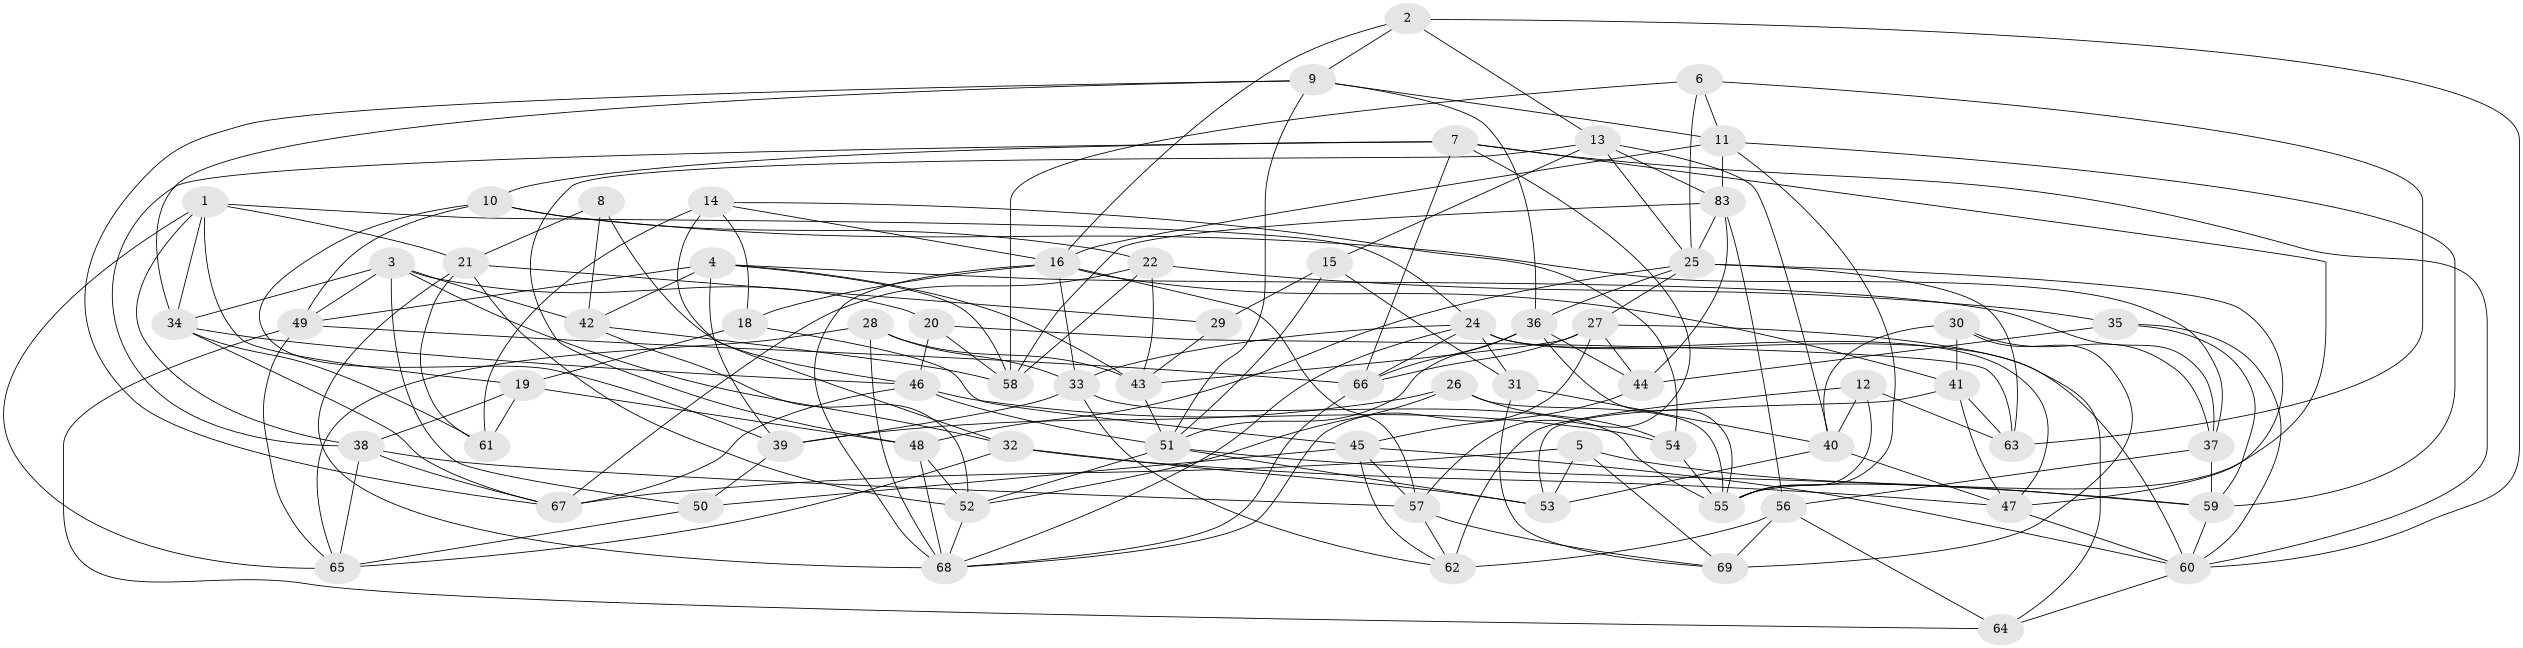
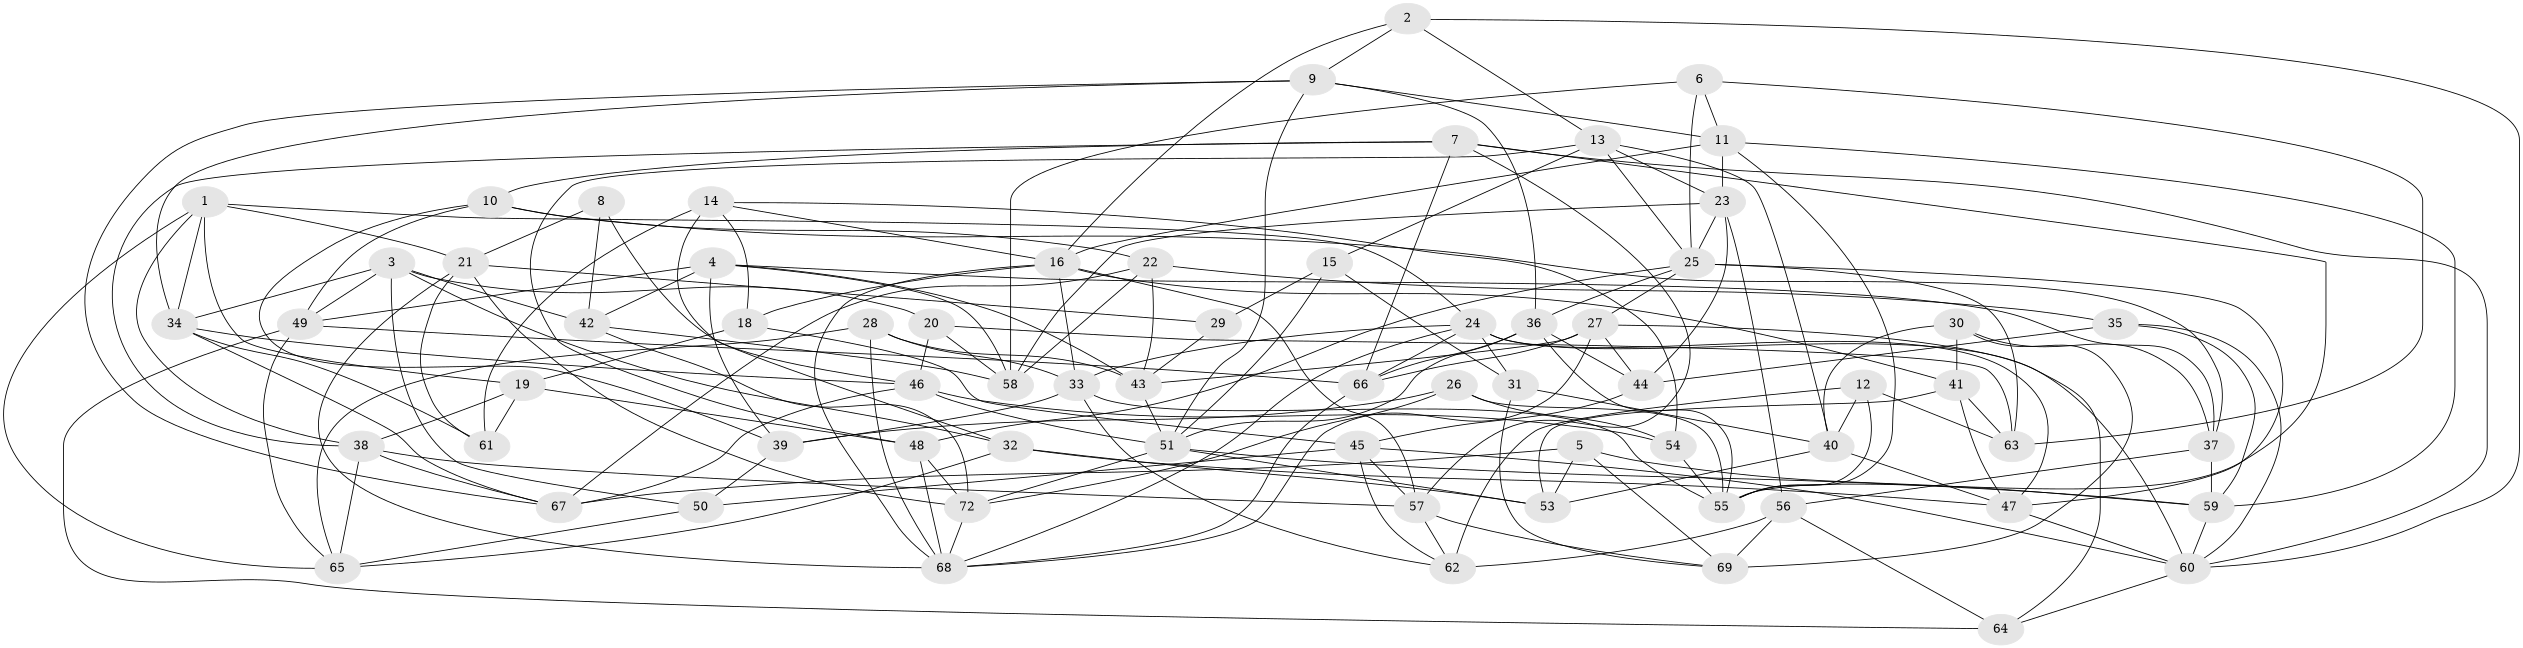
node "83": label "83" -> "23"
node "52": label "52" -> "72"
